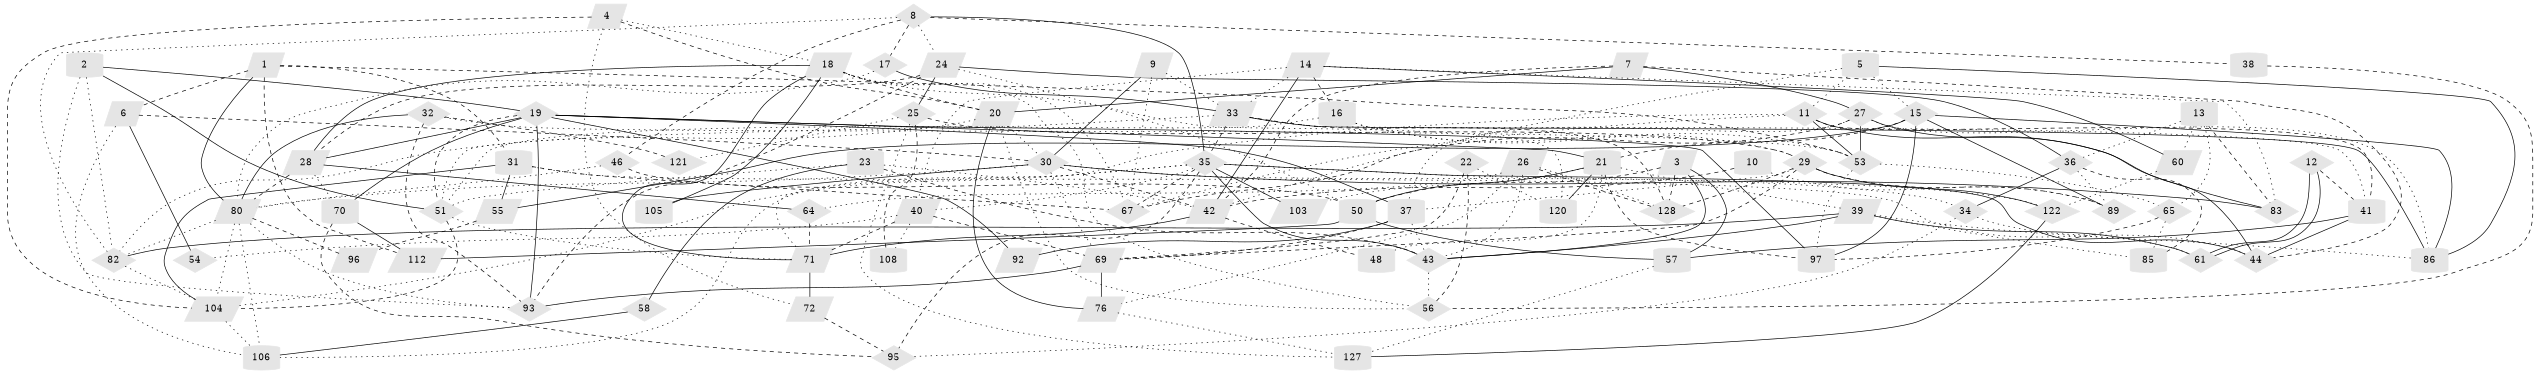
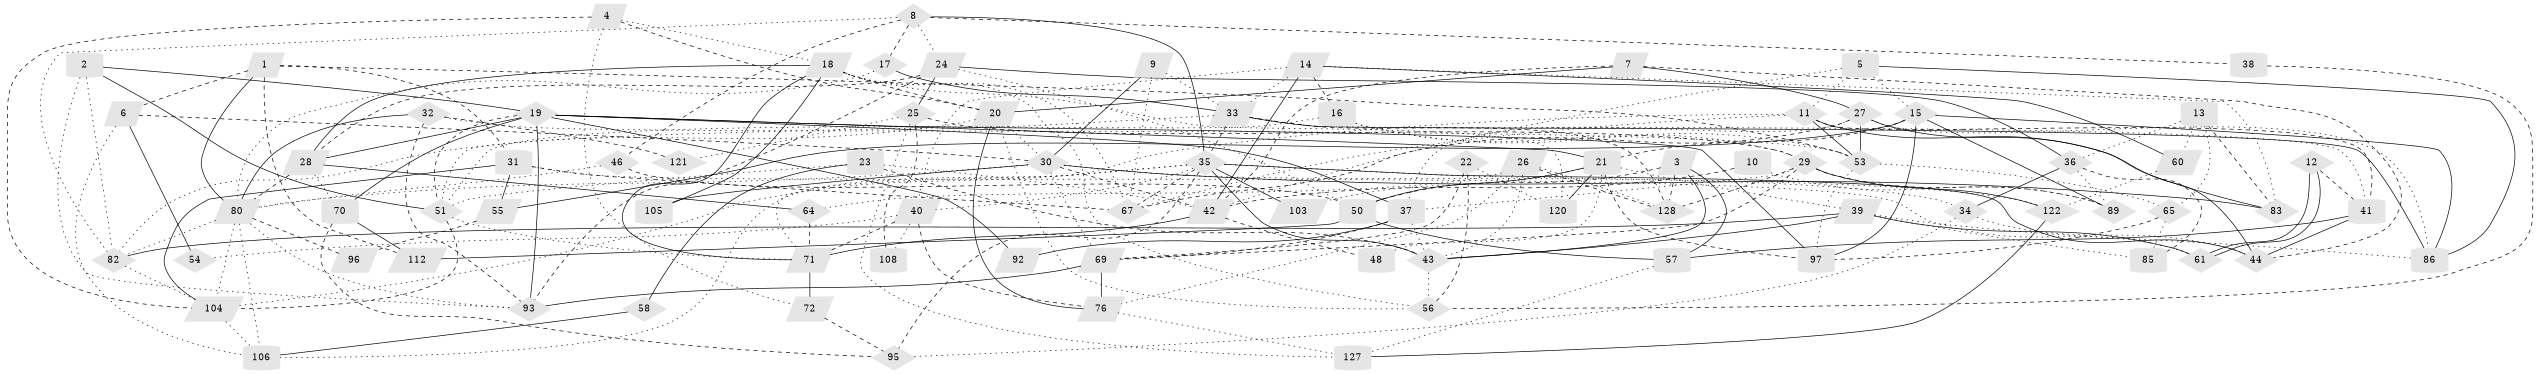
edge "40" -- "69": now "40" -- "76"
